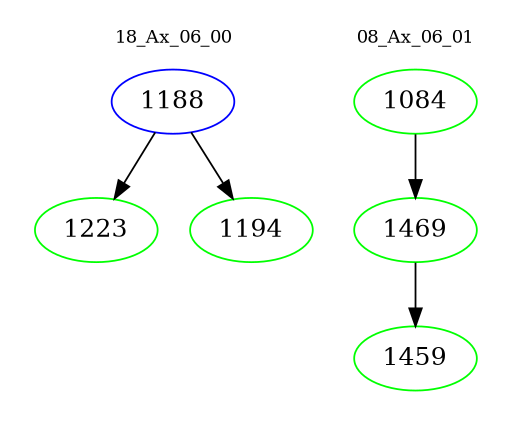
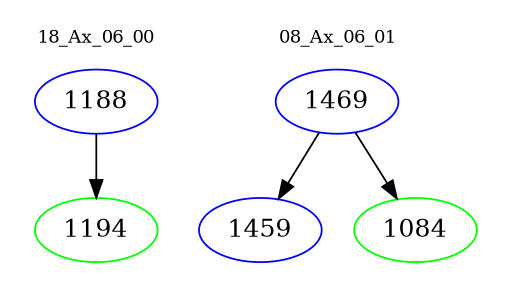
edge "1084" -> "1469": reversed
node "1223": removed
node "1469": color green -> blue
node "1459": color green -> blue
